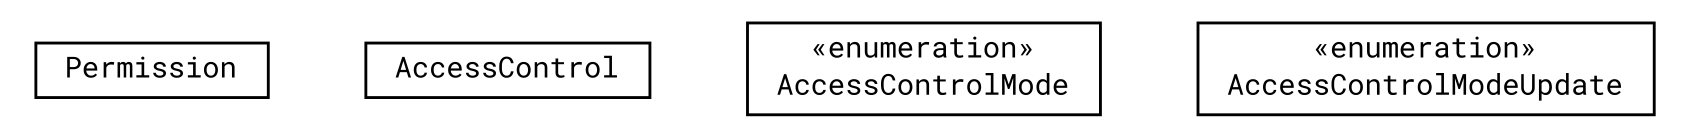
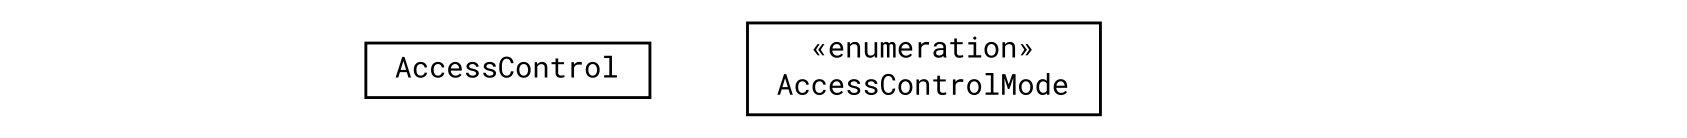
node "Permission": removed
node "AccessControlModeUpdate": removed
